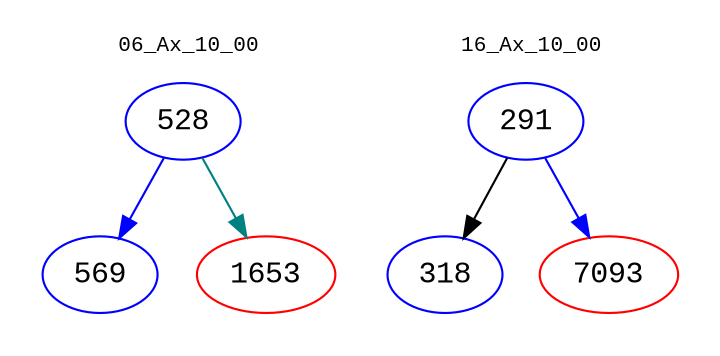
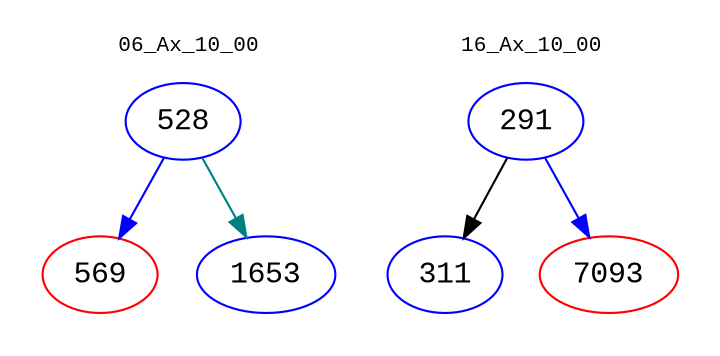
node "569": color blue -> red
node "1653": color red -> blue
node "318": label "318" -> "311"
